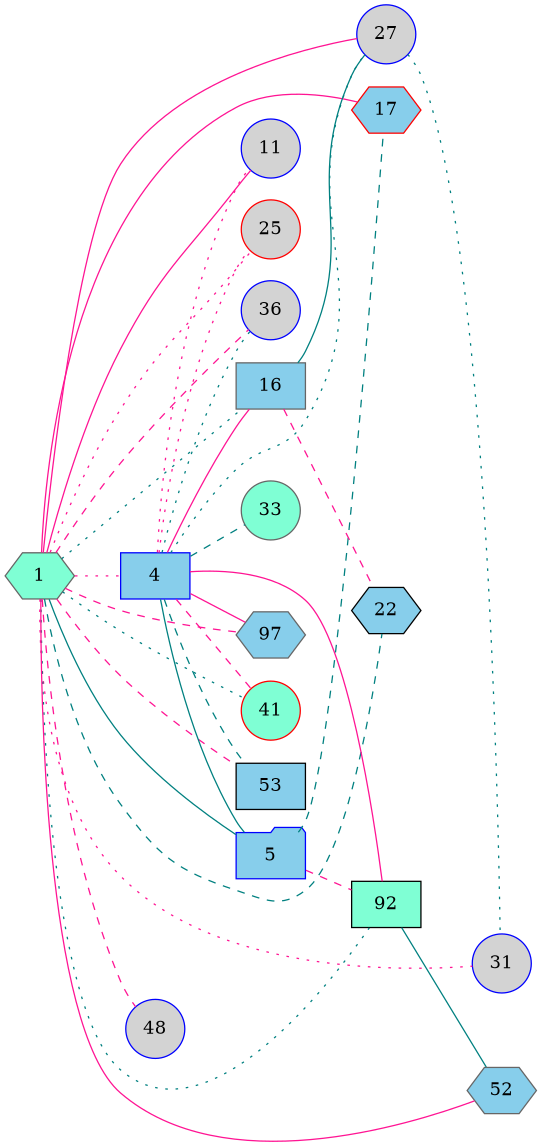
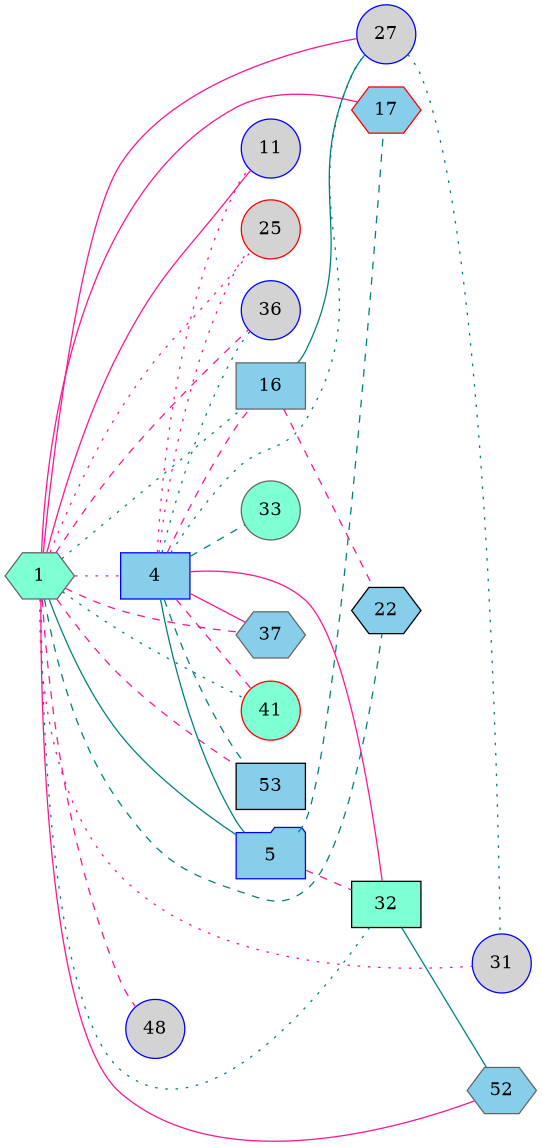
edge "16" -- "4": style solid -> dashed
node "97": label "97" -> "37"
node "92": label "92" -> "32"
